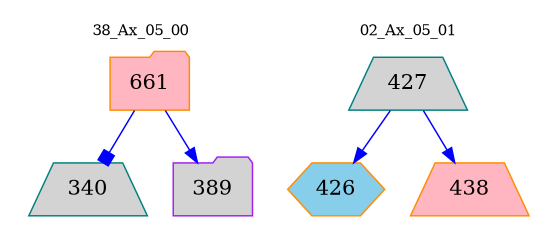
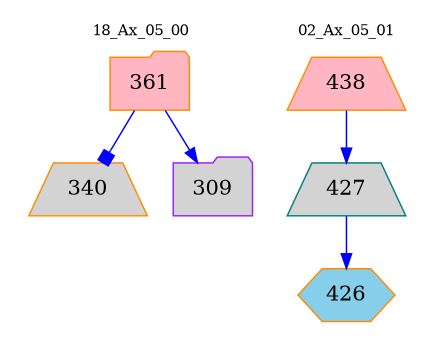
cluster "38_Ax_05_00": label "38_Ax_05_00" -> "18_Ax_05_00"
node "661": label "661" -> "361"
edge "427" -> "438": reversed
node "340": color teal -> darkorange
node "389": label "389" -> "309"
